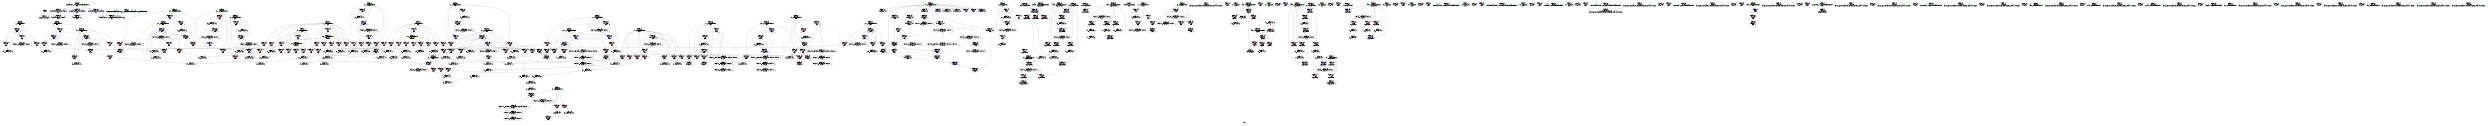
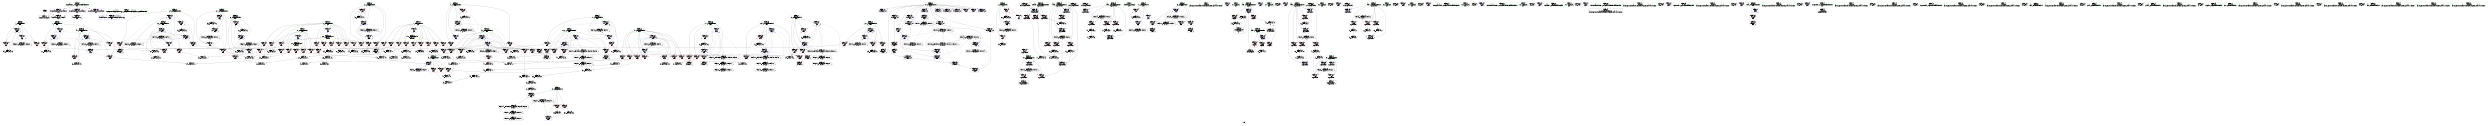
node "NodeID: 82": added
